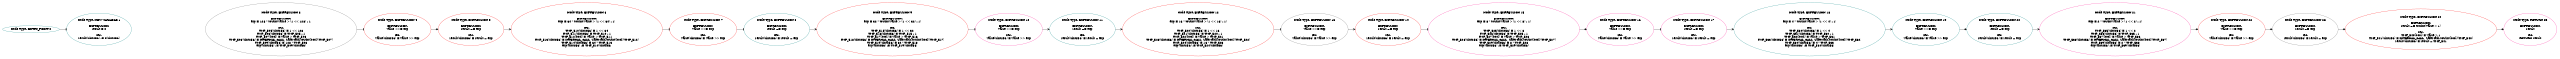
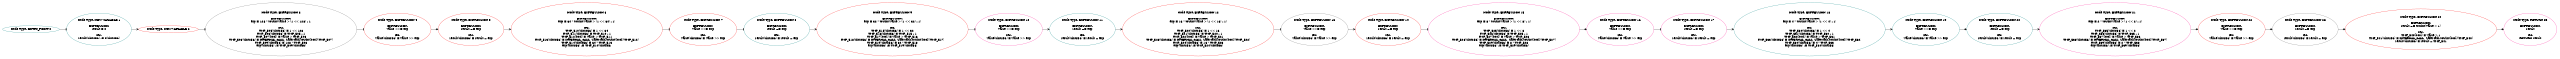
node "Node Type: NEW VARIABLE 2": added
